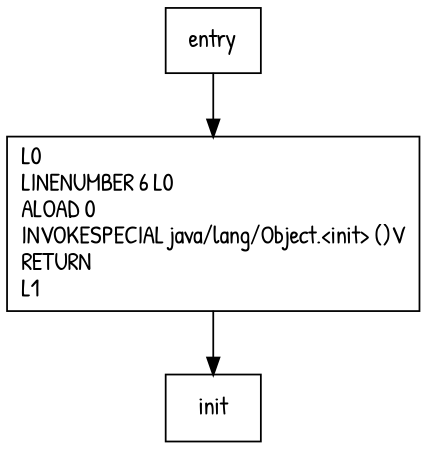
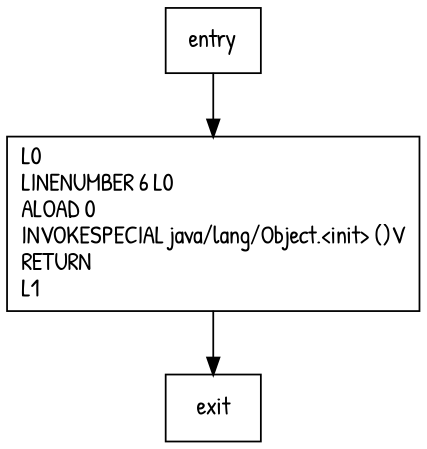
node "init": label "init" -> "exit"
